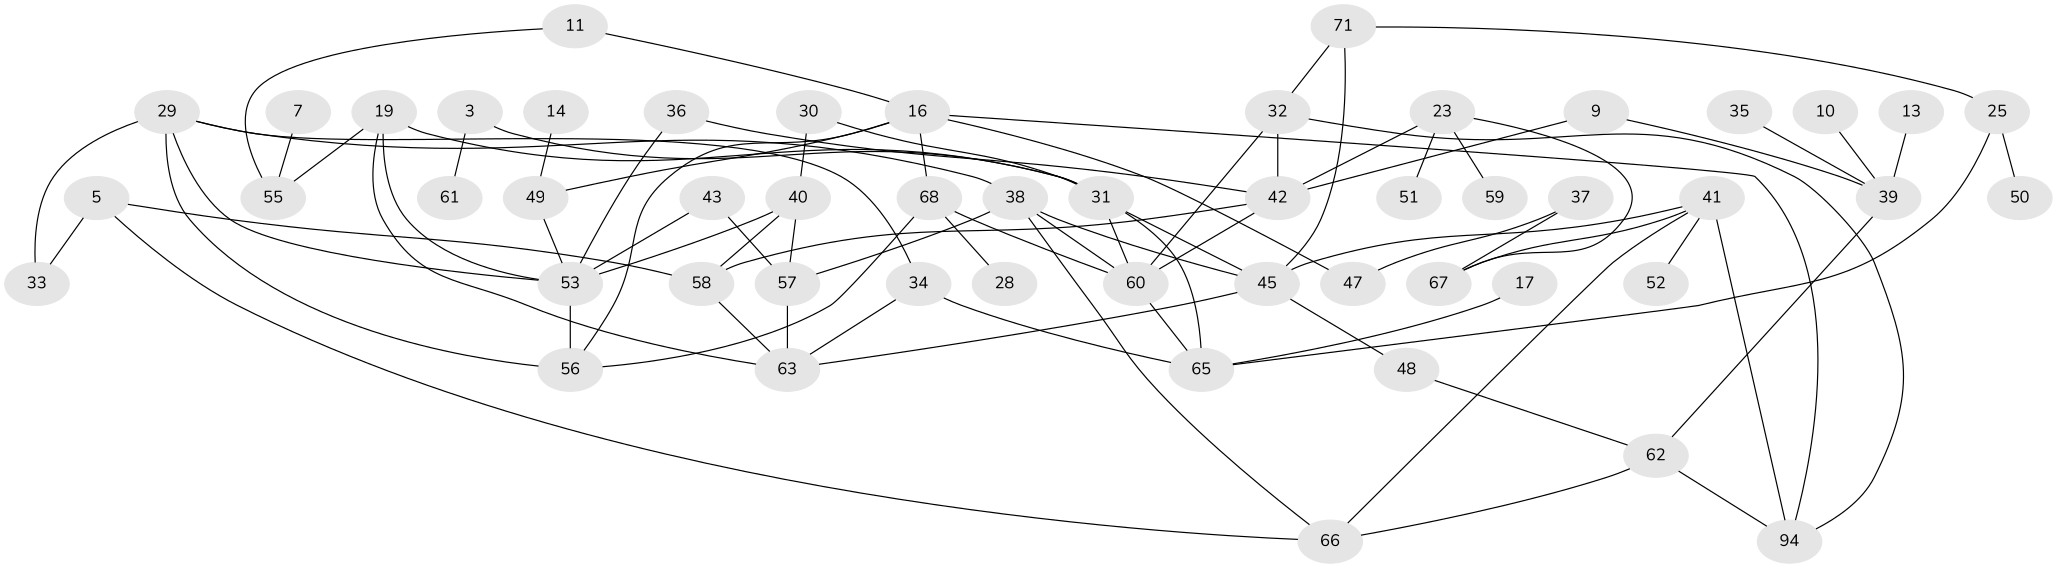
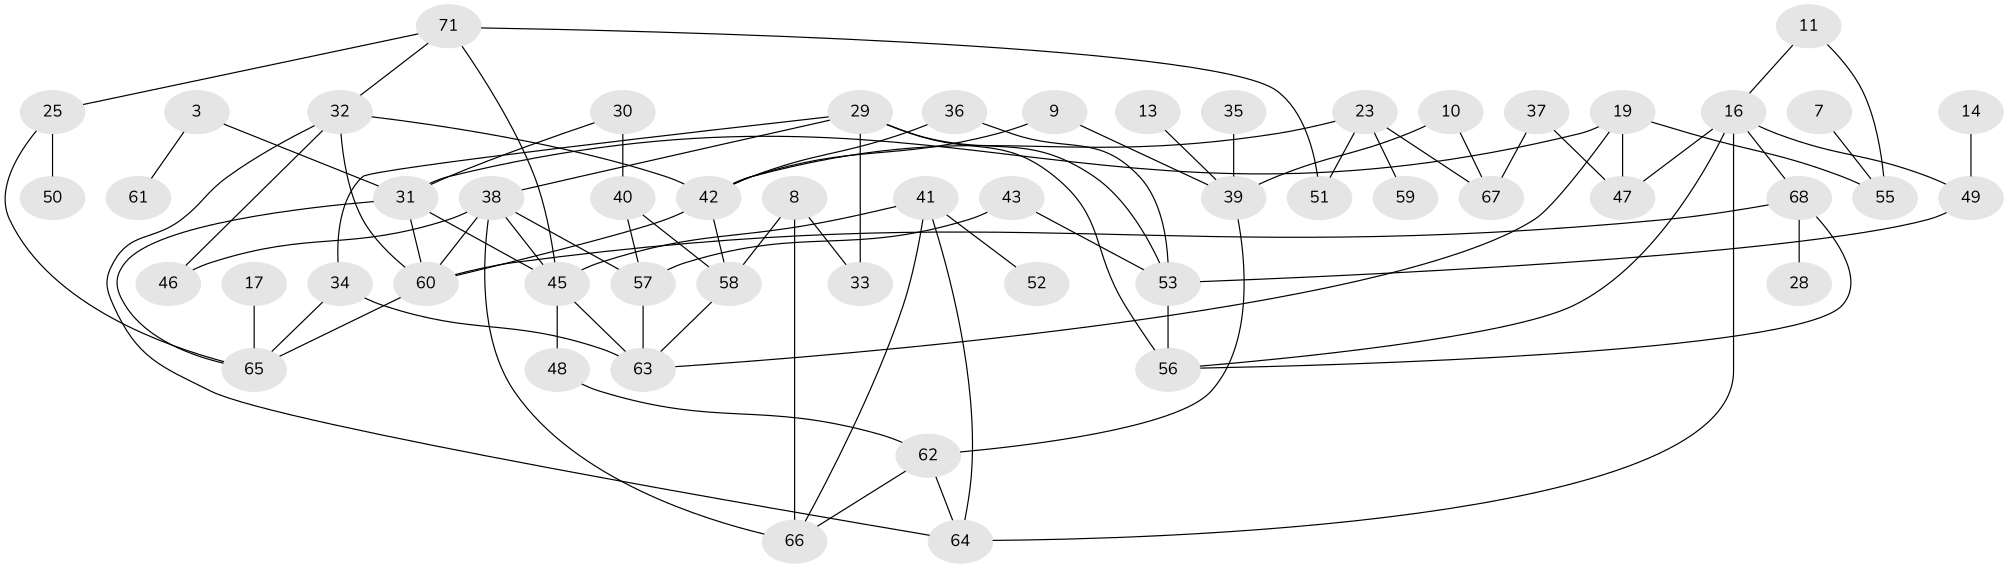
edge "71" -- "51": added
node "5": label "5" -> "8"
edge "19" -- "53": now "19" -- "47"
edge "41" -- "67": now "10" -- "67"
edge "40" -- "53": removed
node "46": added
node "94": label "94" -> "64"
